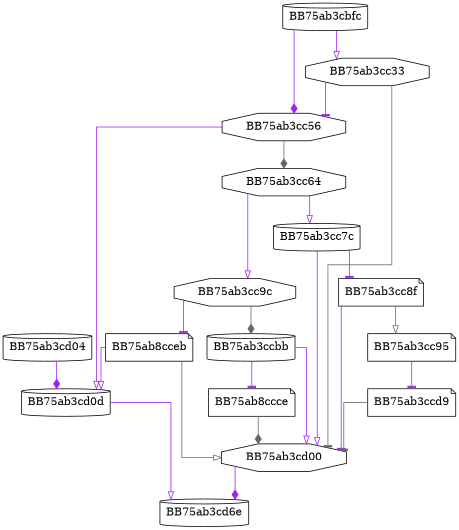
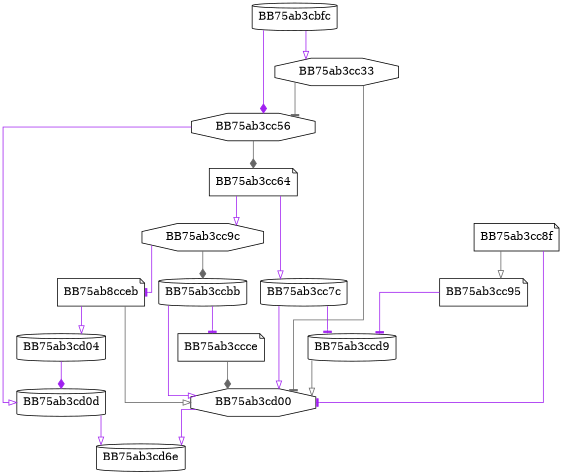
edge "BB75ab3cc33" -> "BB75ab3cc56": color purple -> gray40
node "BB75ab3cc64": shape octagon -> note
edge "BB75ab3cc7c" -> "BB75ab3cc8f": now "BB75ab3cc7c" -> "BB75ab3ccd9"
edge "BB75ab8cceb" -> "BB75ab3cd0d": now "BB75ab8cceb" -> "BB75ab3cd04"
node "BB75ab8ccce": label "BB75ab8ccce" -> "BB75ab3ccce"
edge "BB75ab3ccd9" -> "BB75ab3cd00": arrowhead tee -> onormal
node "BB75ab3ccd9": shape note -> cylinder
edge "BB75ab3cd00" -> "BB75ab3cd6e": arrowhead diamond -> onormal
